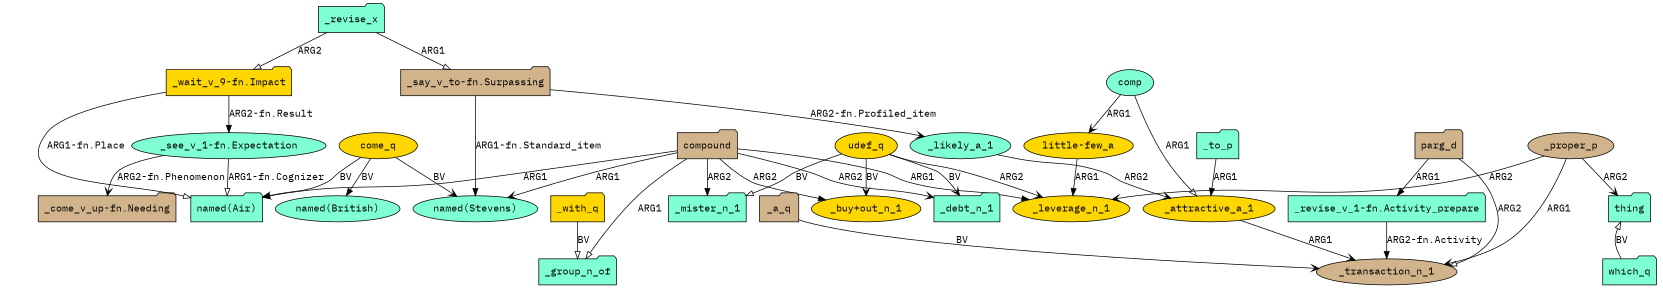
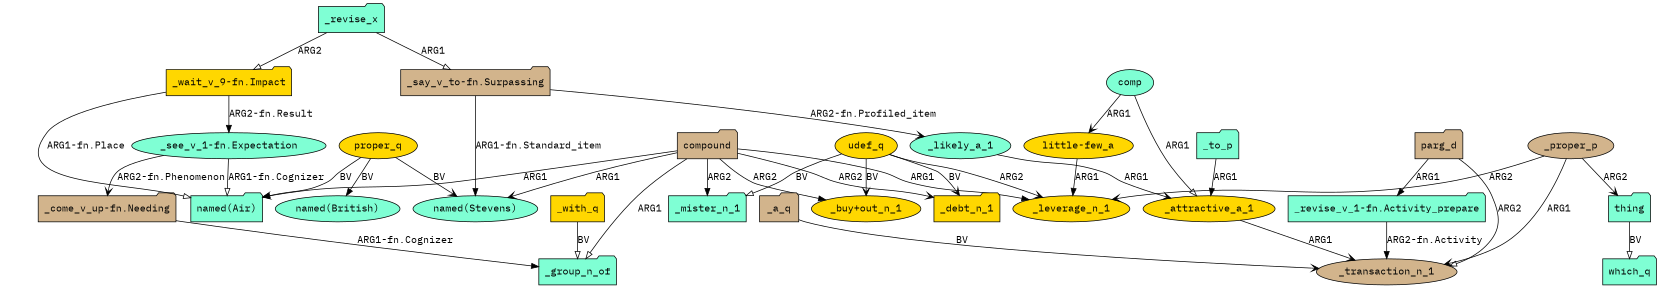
node "come_q": label "come_q" -> "proper_q"
edge "_likely_a_1" -> "_attractive_a_1": label "ARG2" -> "ARG1"
node "_debt_n_1": fillcolor aquamarine -> gold
edge "_come_v_up-fn.Needing" -> "_group_n_of": added, label "ARG1-fn.Cognizer"
edge "which_q" -> "thing": reversed
